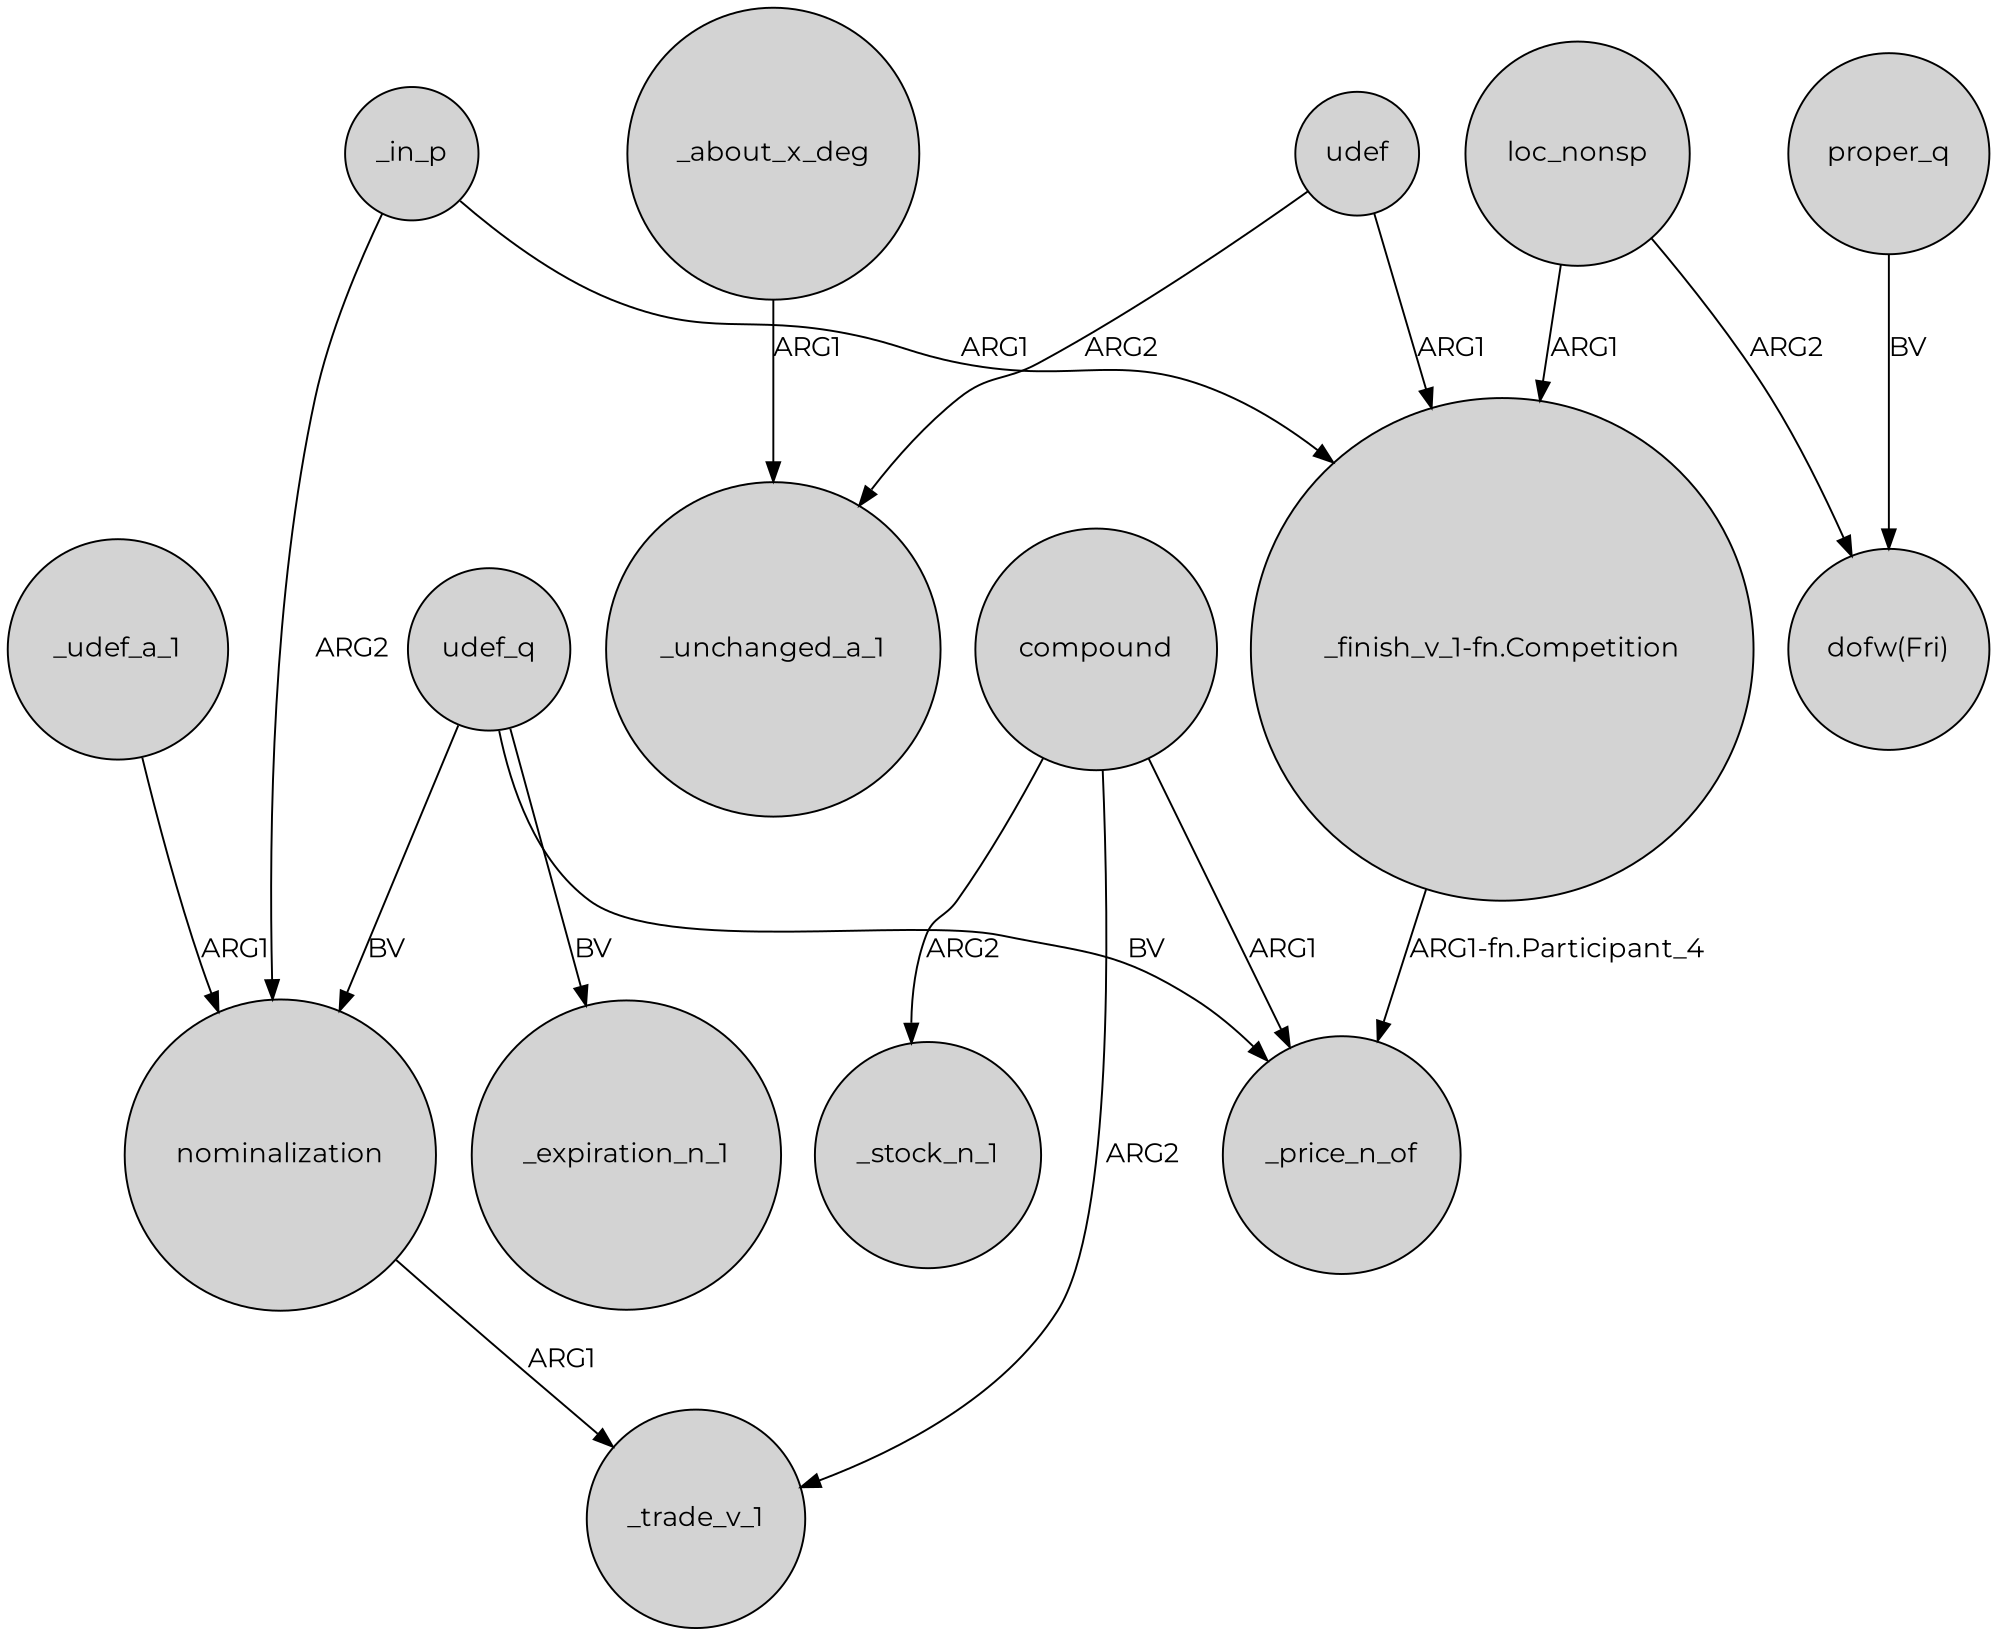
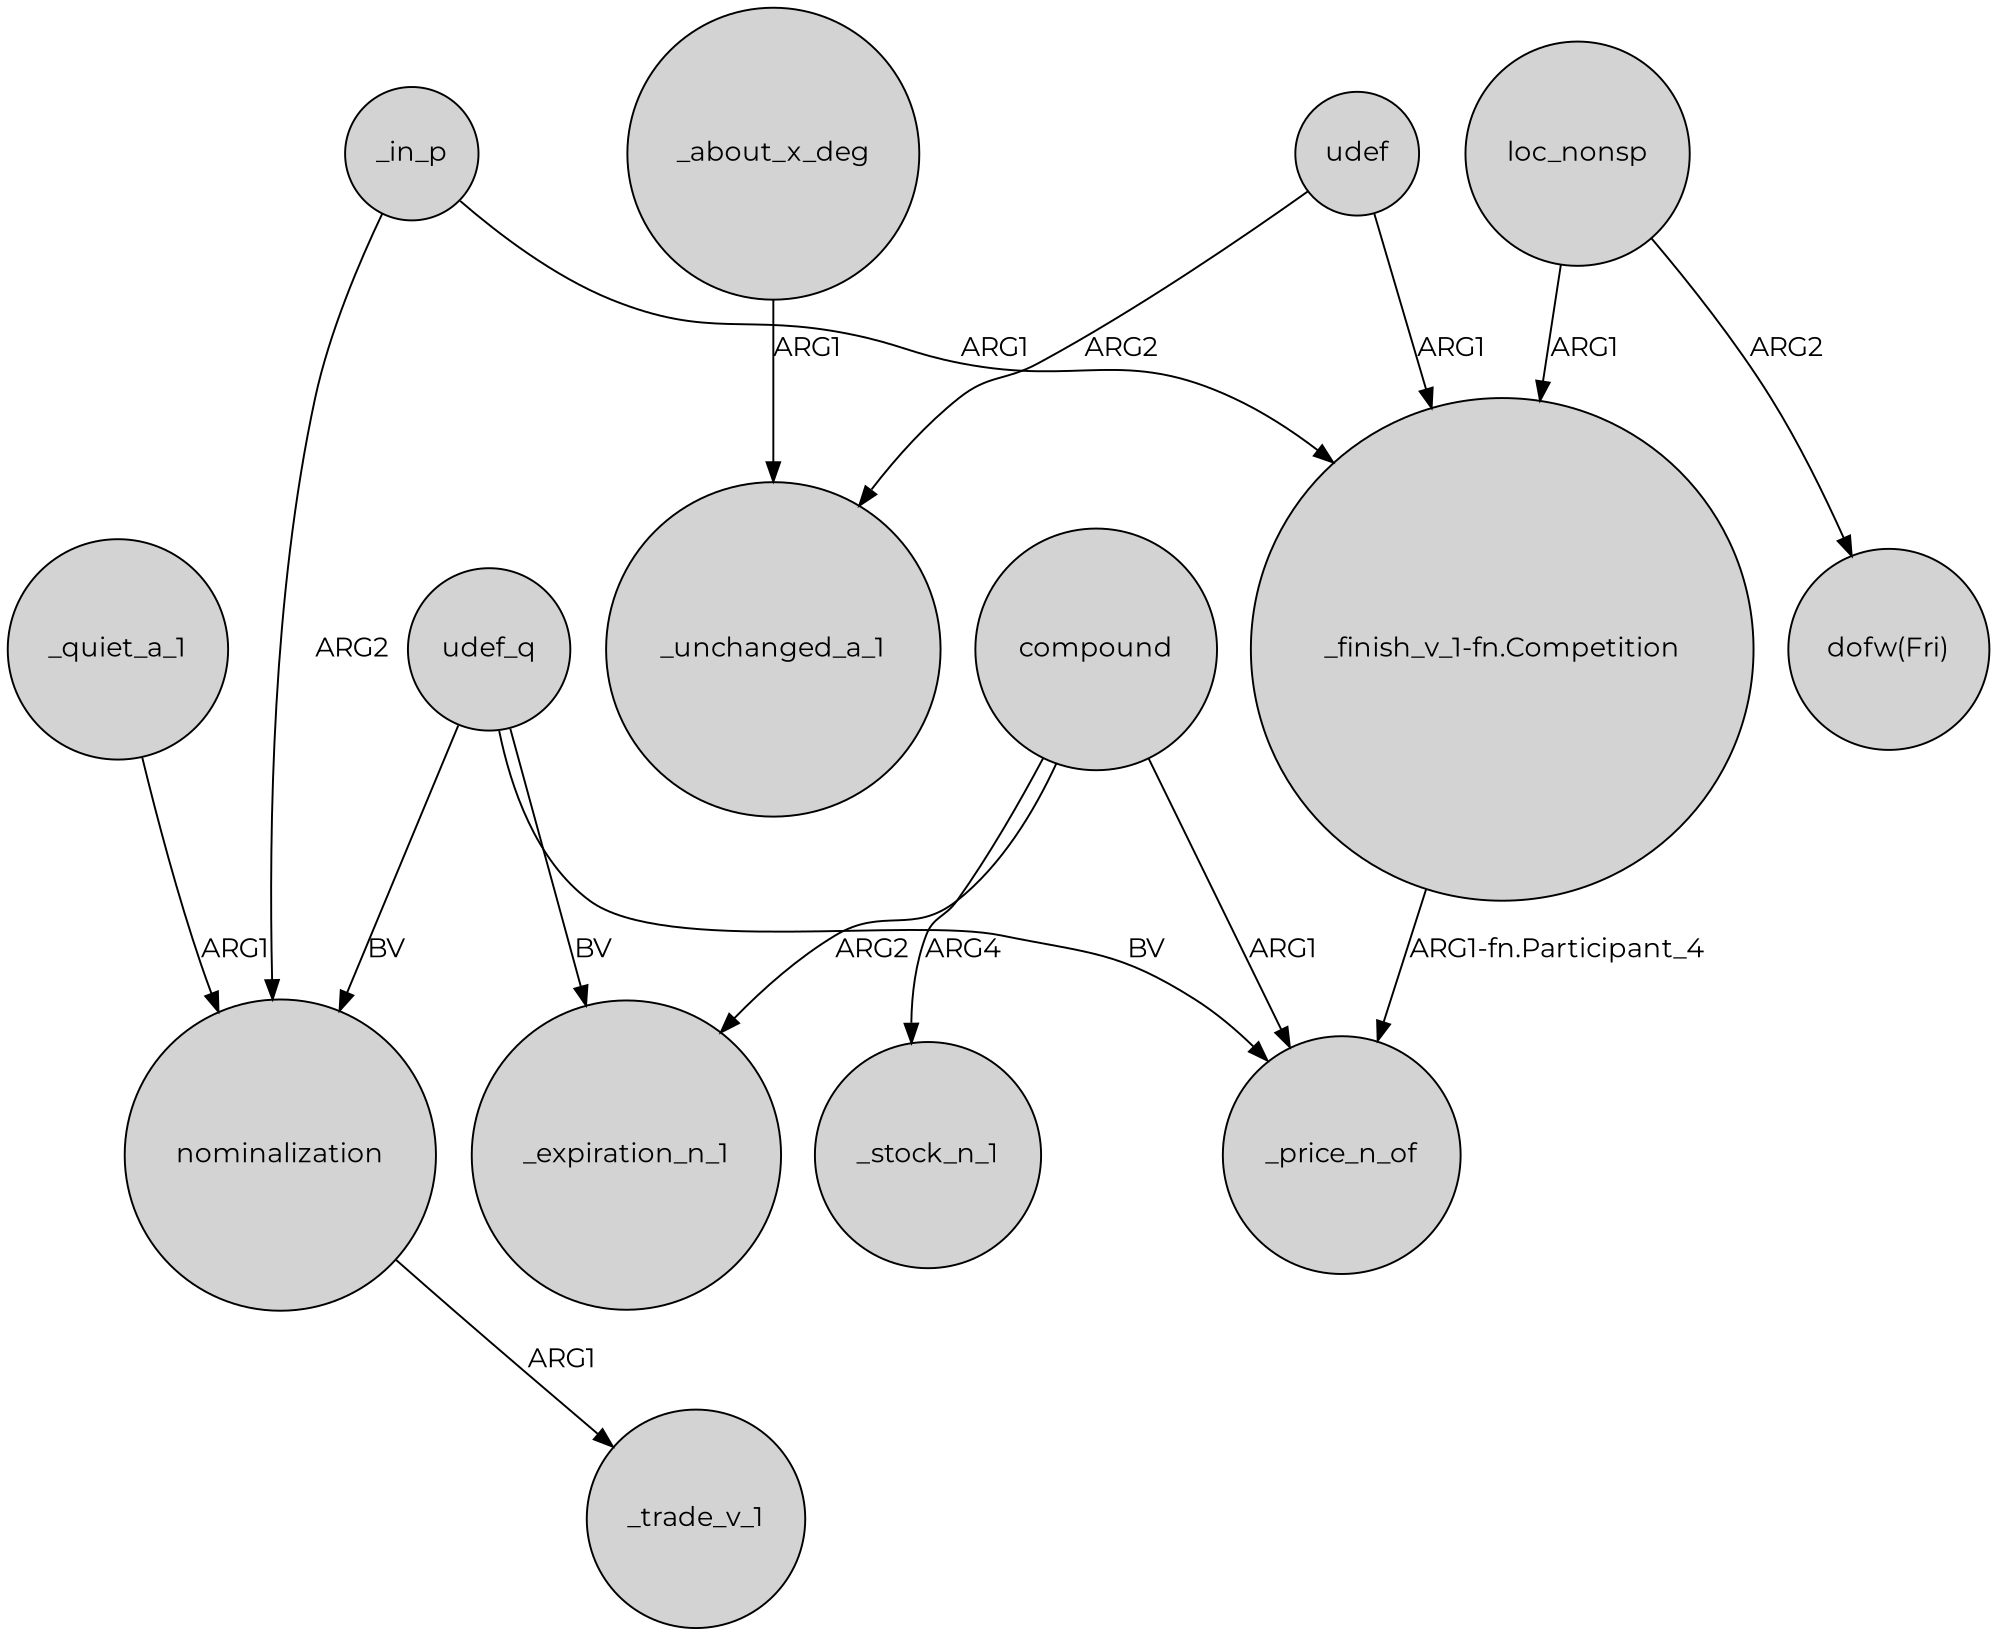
node "proper_q": removed
node "_udef_a_1": label "_udef_a_1" -> "_quiet_a_1"
edge "compound" -> "_stock_n_1": label "ARG2" -> "ARG4"
edge "compound" -> "_trade_v_1": now "compound" -> "_expiration_n_1"
